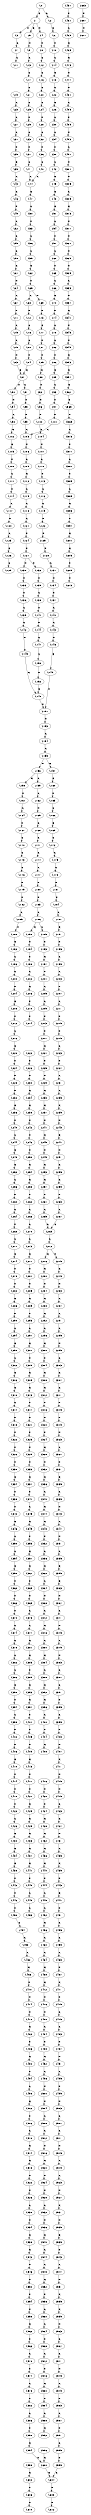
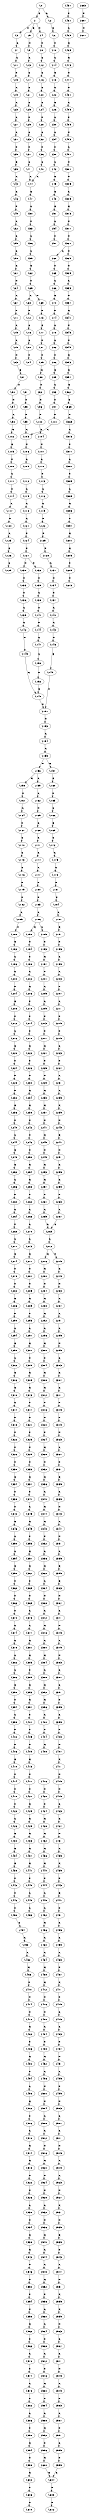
node "S15": added
edge "S57" -> "S60": now "S521" -> "S60"
edge "S84" -> "S87": removed, label "G"
edge "S87" -> "S91": removed, label "C"
edge "S109" -> "S112": removed, label "G"
node "S218": added
edge "S592" -> "S596": added, label "T"
edge "S594" -> "S600": now "S594" -> "S598"
